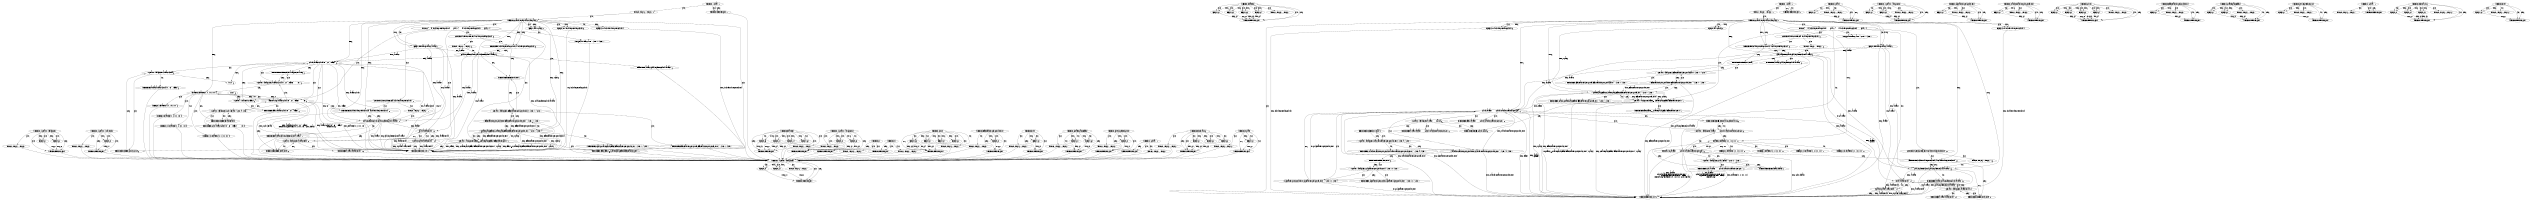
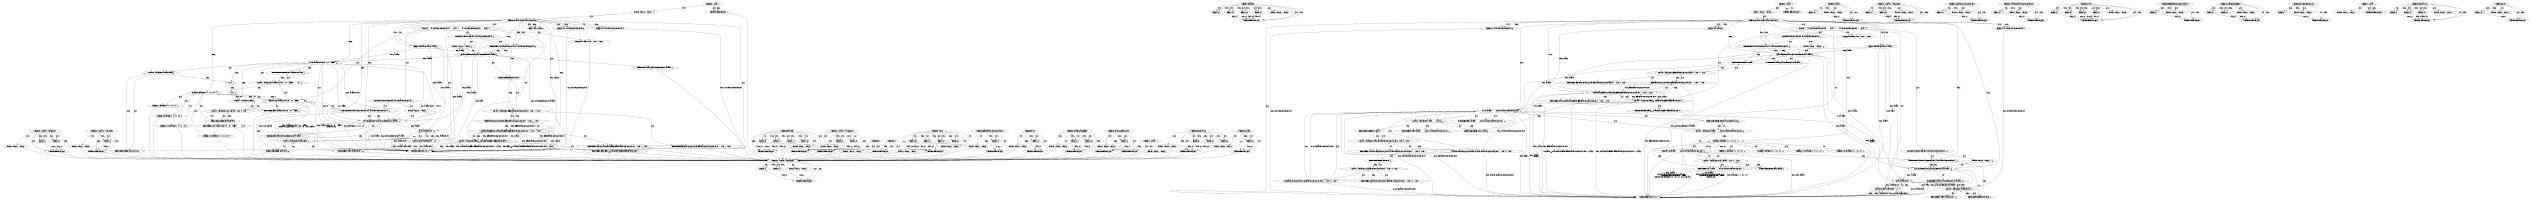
node "(IDENTIFIER,artifact,artifact.Chunk(t0(), c0(), *effect))": removed
edge "(t0,t0())" -> "(c0,c0())": added, label "CFG:"
edge "(c0,c0())" -> "(<operator>.indirection,*effect)": label "CFG: " -> "DDG: 100"
edge "(Chunk,artifact.Chunk(t0(), c0(), *effect))" -> "(<operator>.indirection,*effect)": removed, label "AST:"
